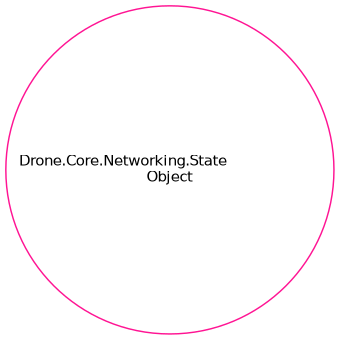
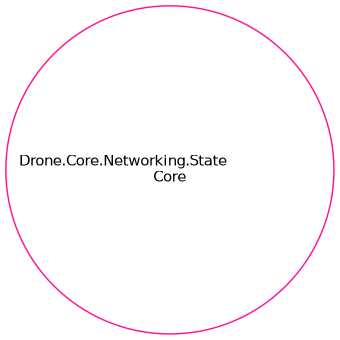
node "Drone.Core.Networking.State Object": label "Drone.Core.Networking.State Object" -> "Drone.Core.Networking.State Core"
